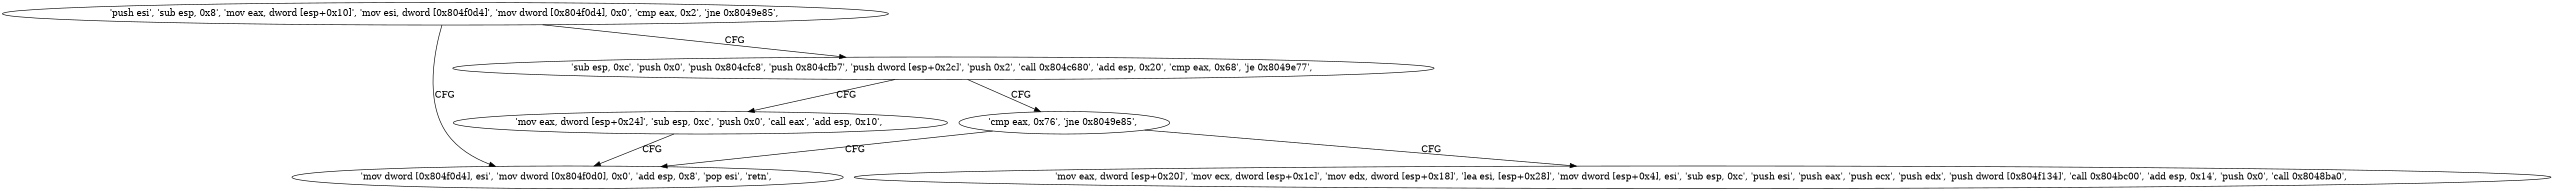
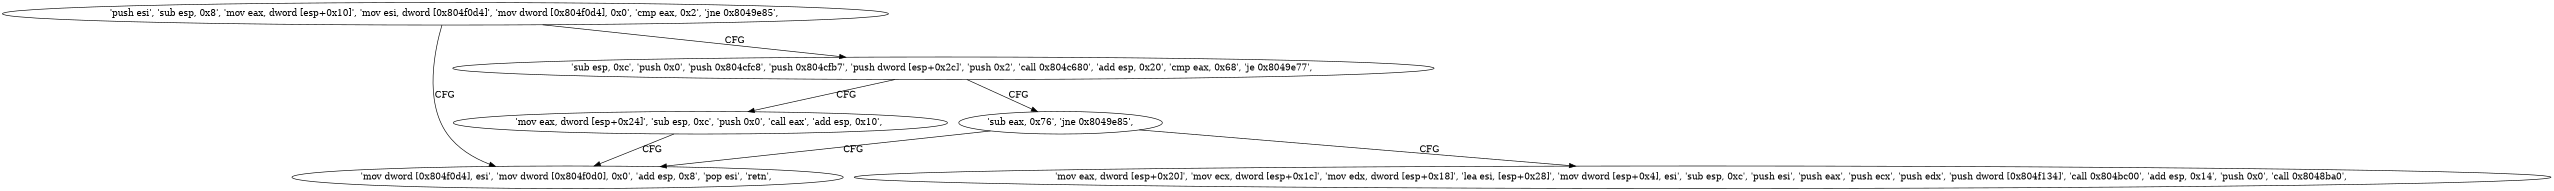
node "'cmp eax, 0x76', 'jne 0x8049e85',": label "'cmp eax, 0x76', 'jne 0x8049e85'," -> "'sub eax, 0x76', 'jne 0x8049e85',"
